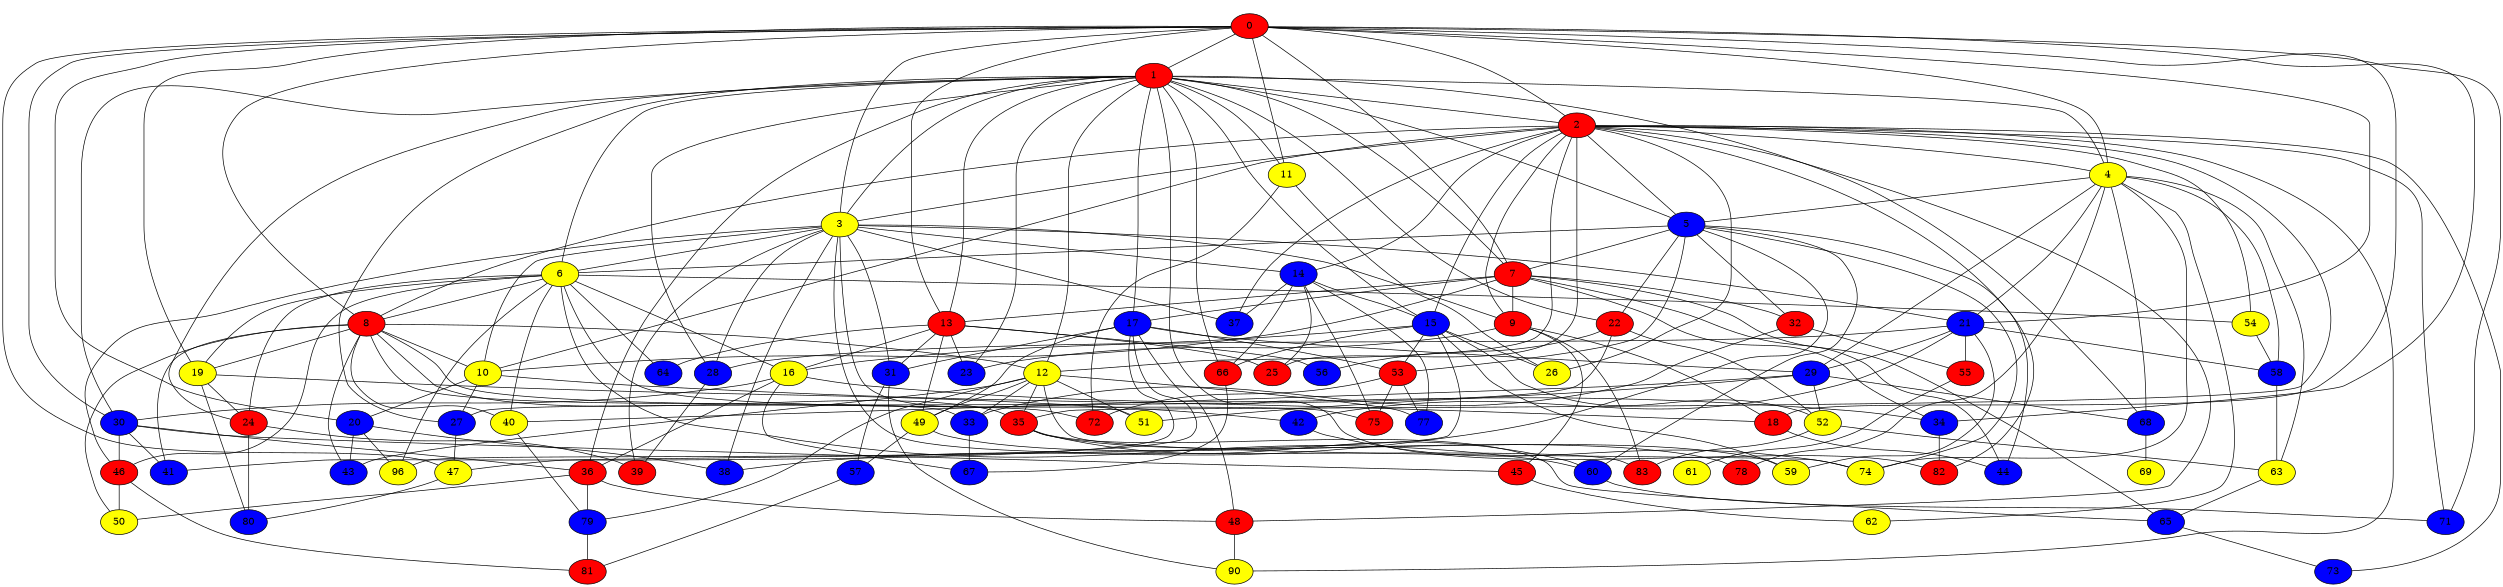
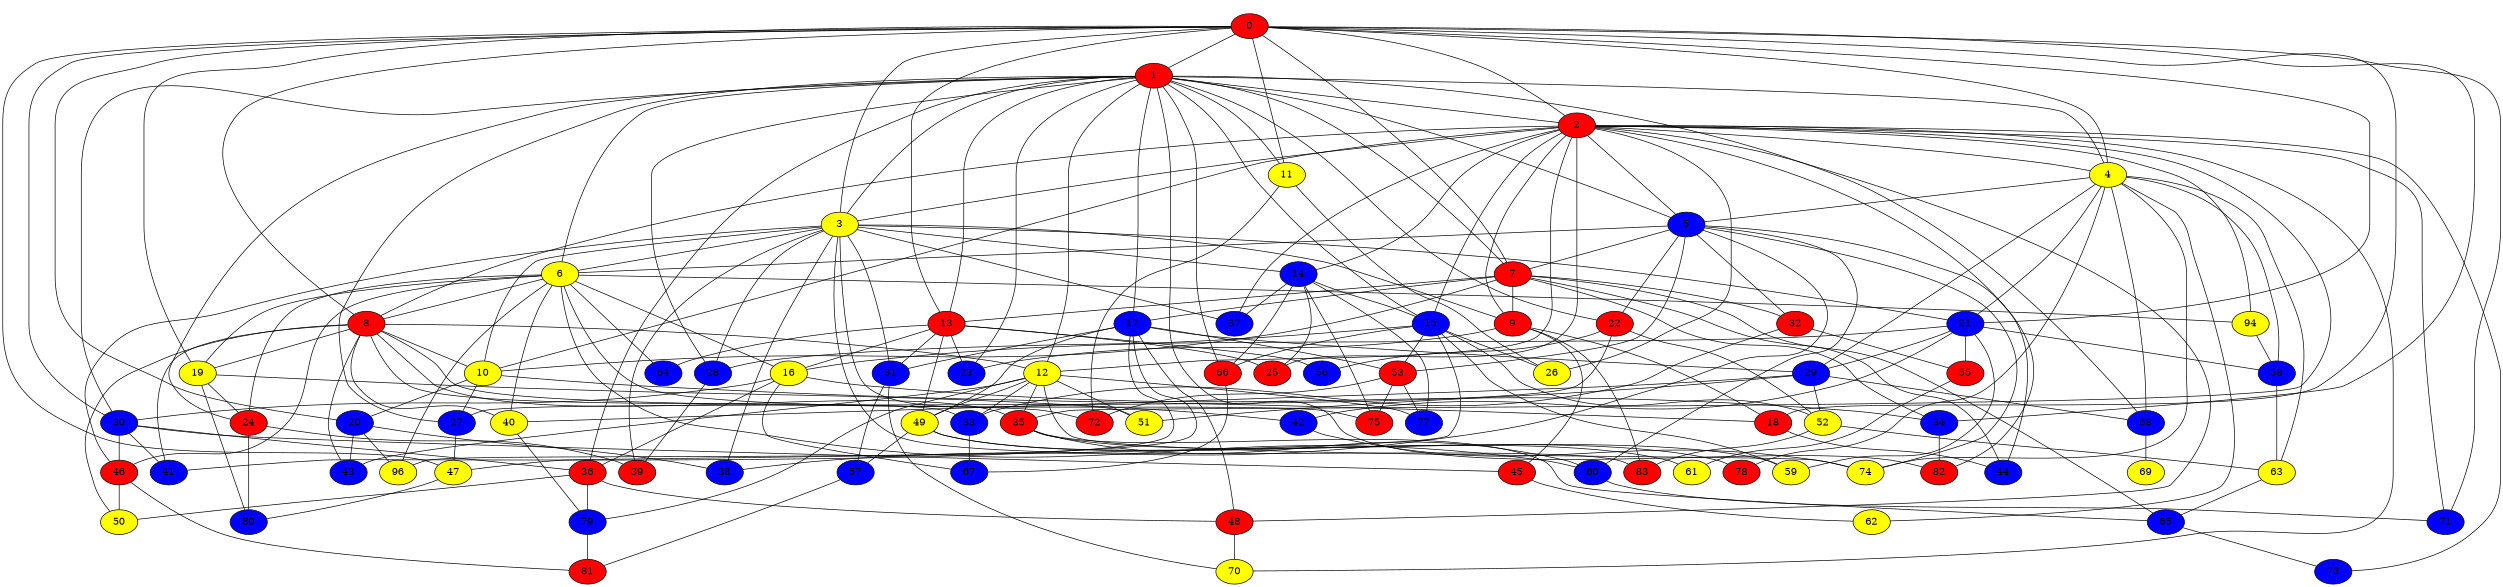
node "54": label "54" -> "94"
edge "49" -- "61": added
node "90": label "90" -> "70"
